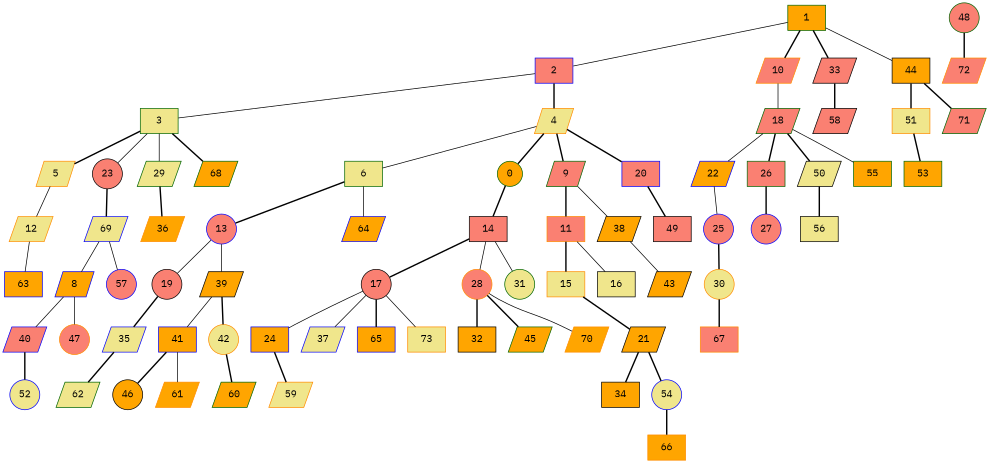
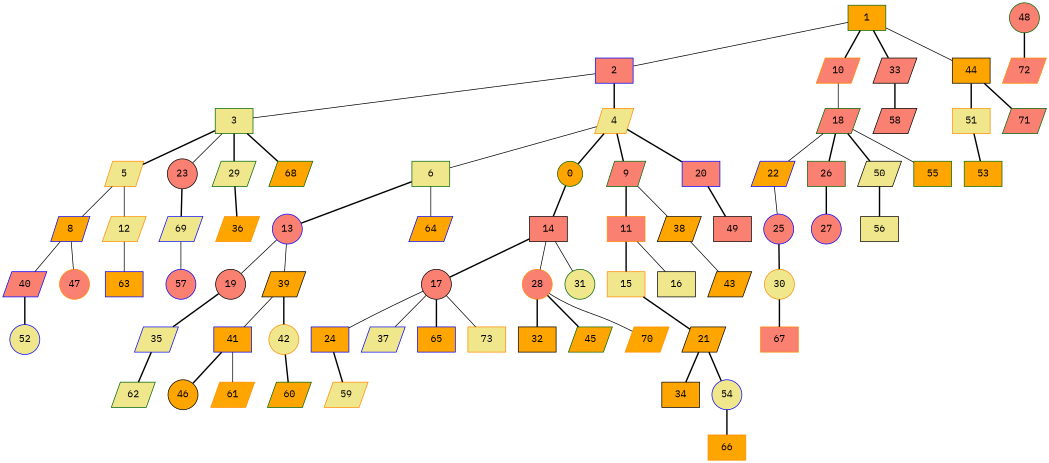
edge "3" -- "29": style solid -> bold
edge "69" -- "8": now "5" -- "8"
